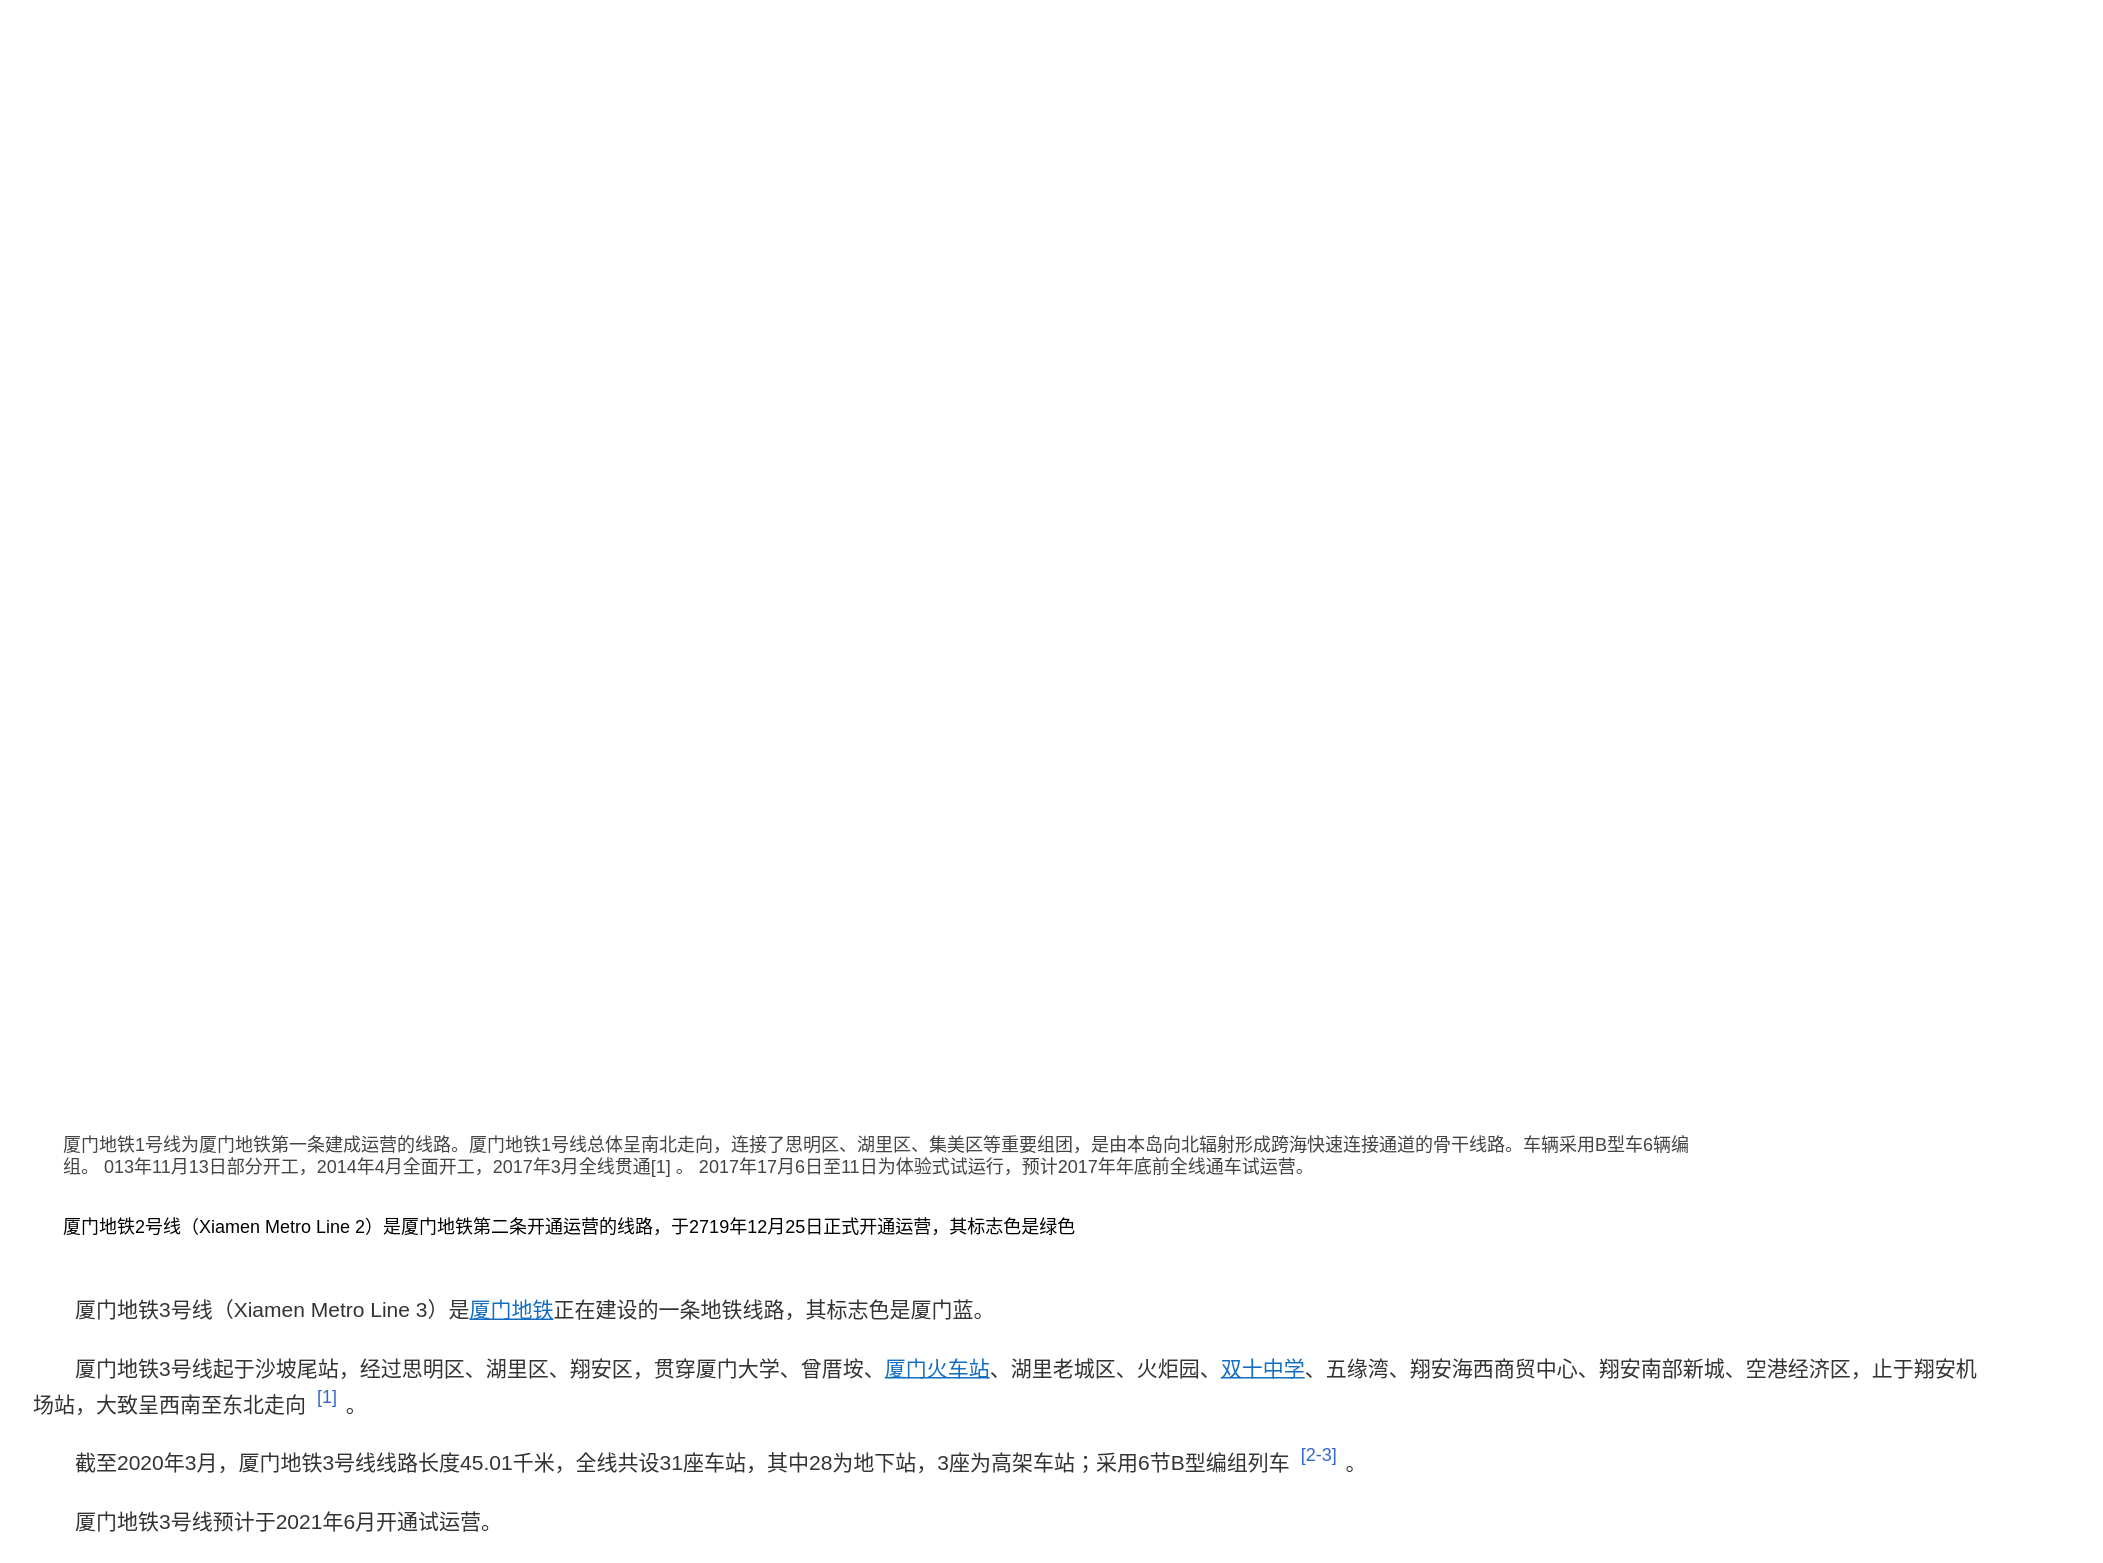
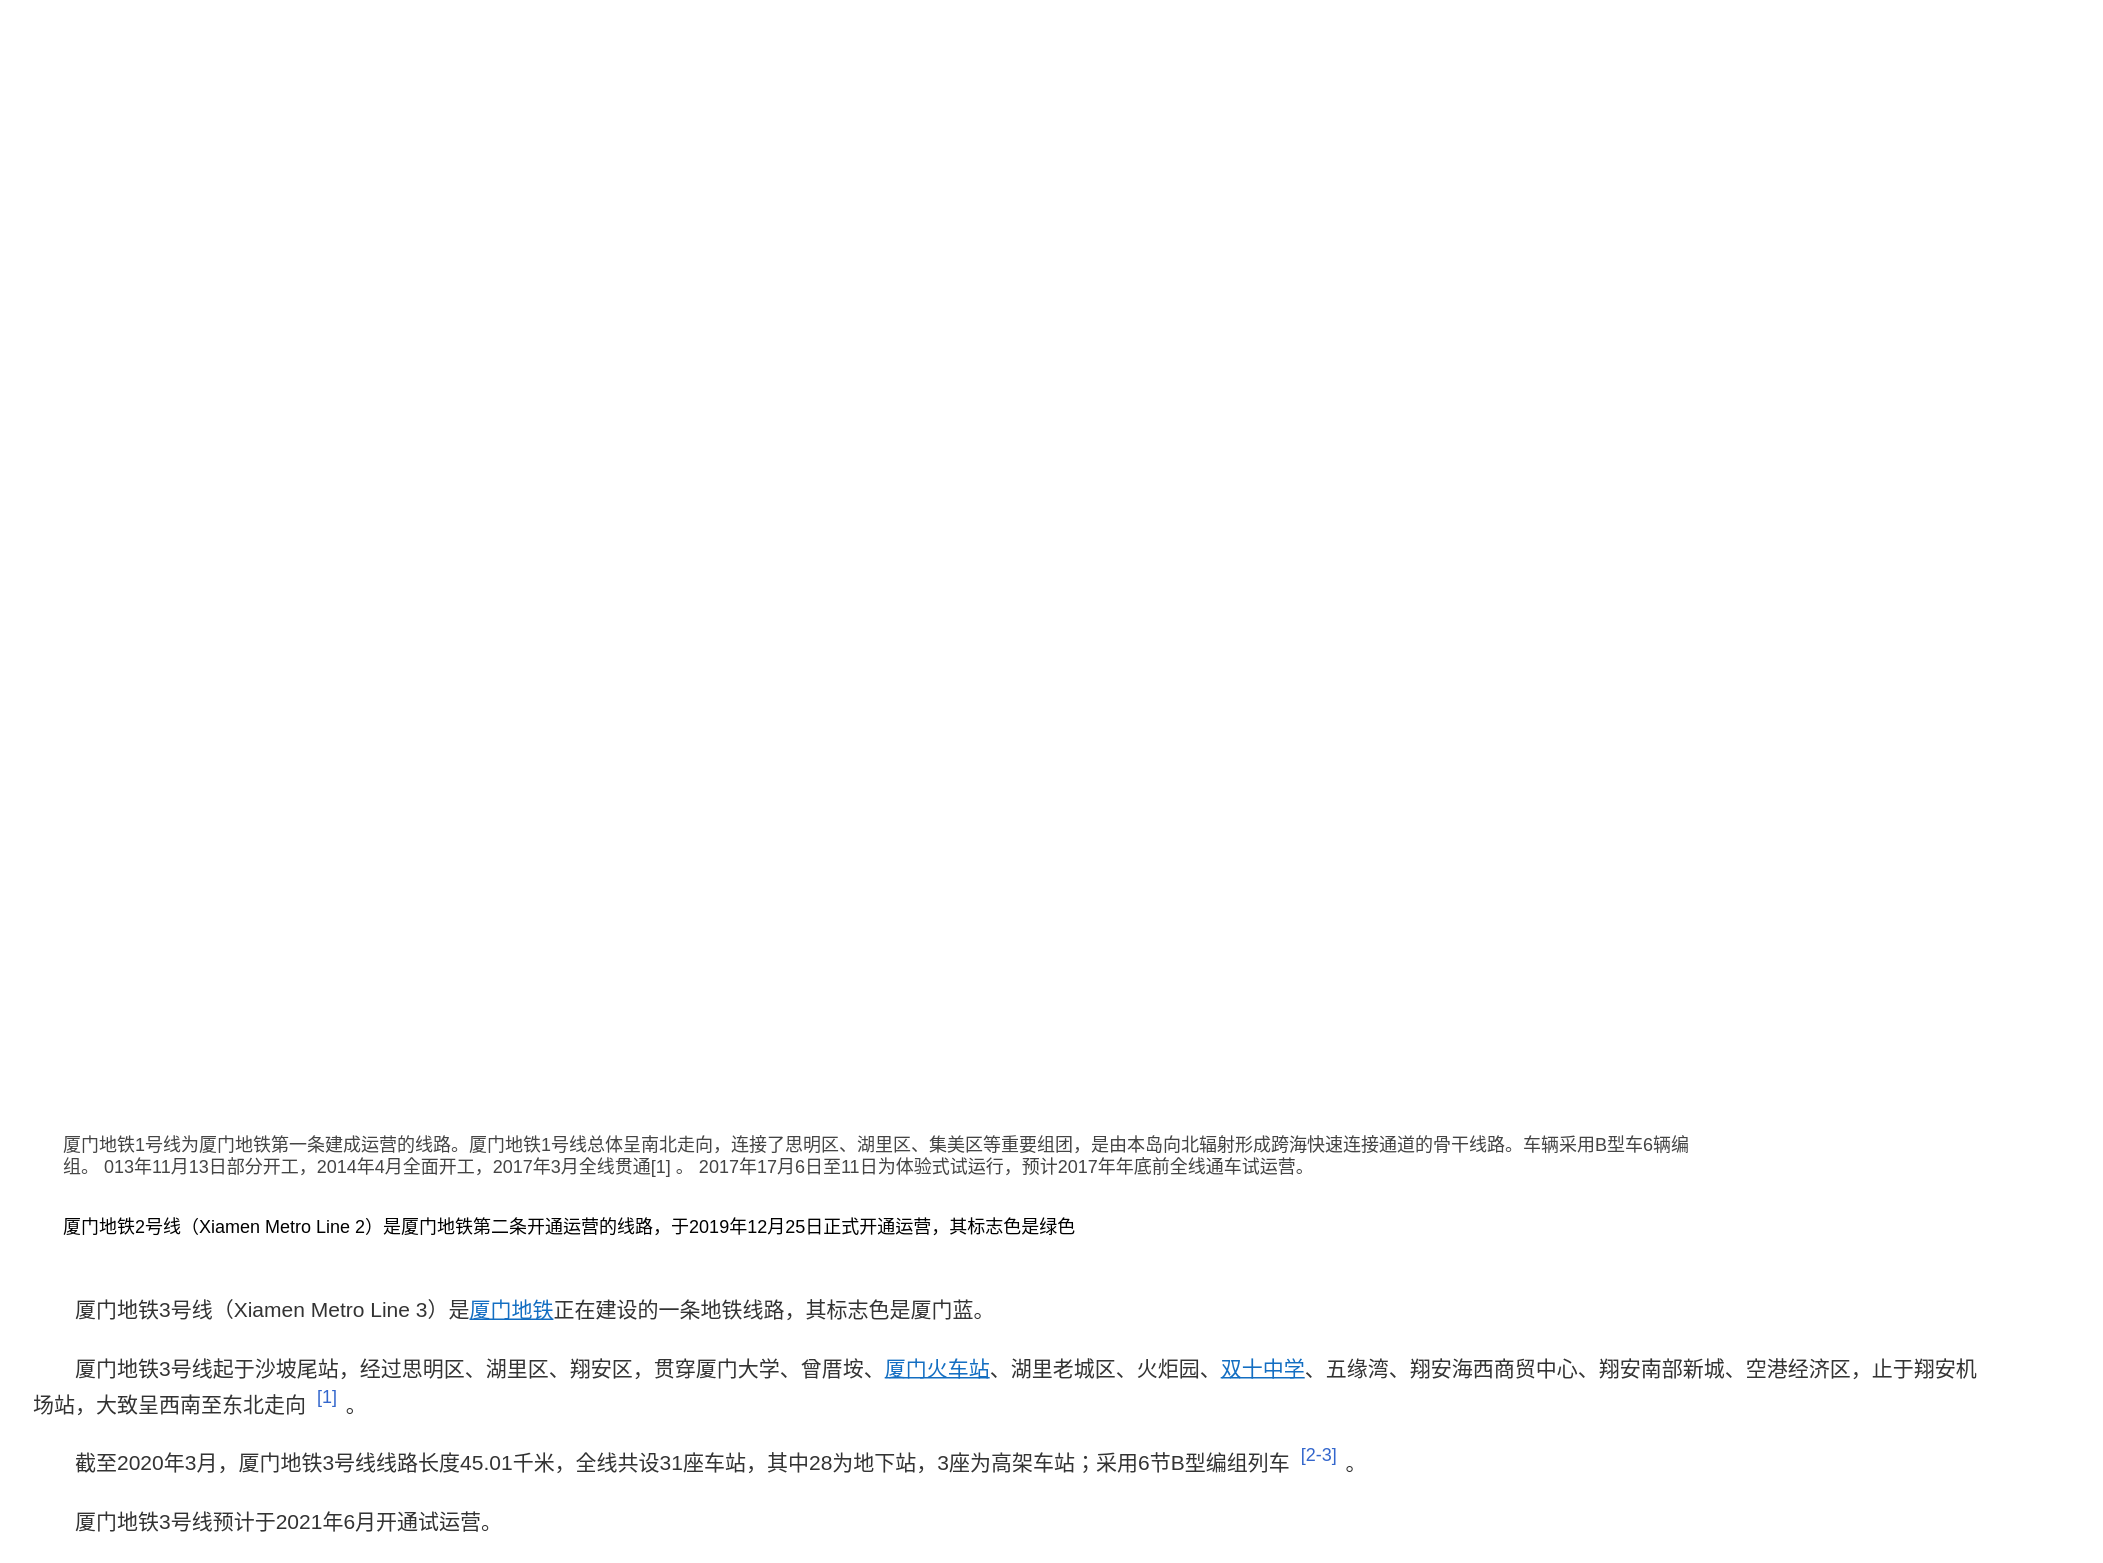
node "厦门地铁2号线（Xiamen Metro Line 2）是厦门地铁第二条开通运营的线路，于2719年12月25日正式开通运营，其标志色是绿色": label "厦门地铁2号线（Xiamen Metro Line 2）是厦门地铁第二条开通运营的线路，于2719年12月25日正式开通运营，其标志色是绿色" -> "厦门地铁2号线（Xiamen Metro Line 2）是厦门地铁第二条开通运营的线路，于2019年12月25日正式开通运营，其标志色是绿色"
